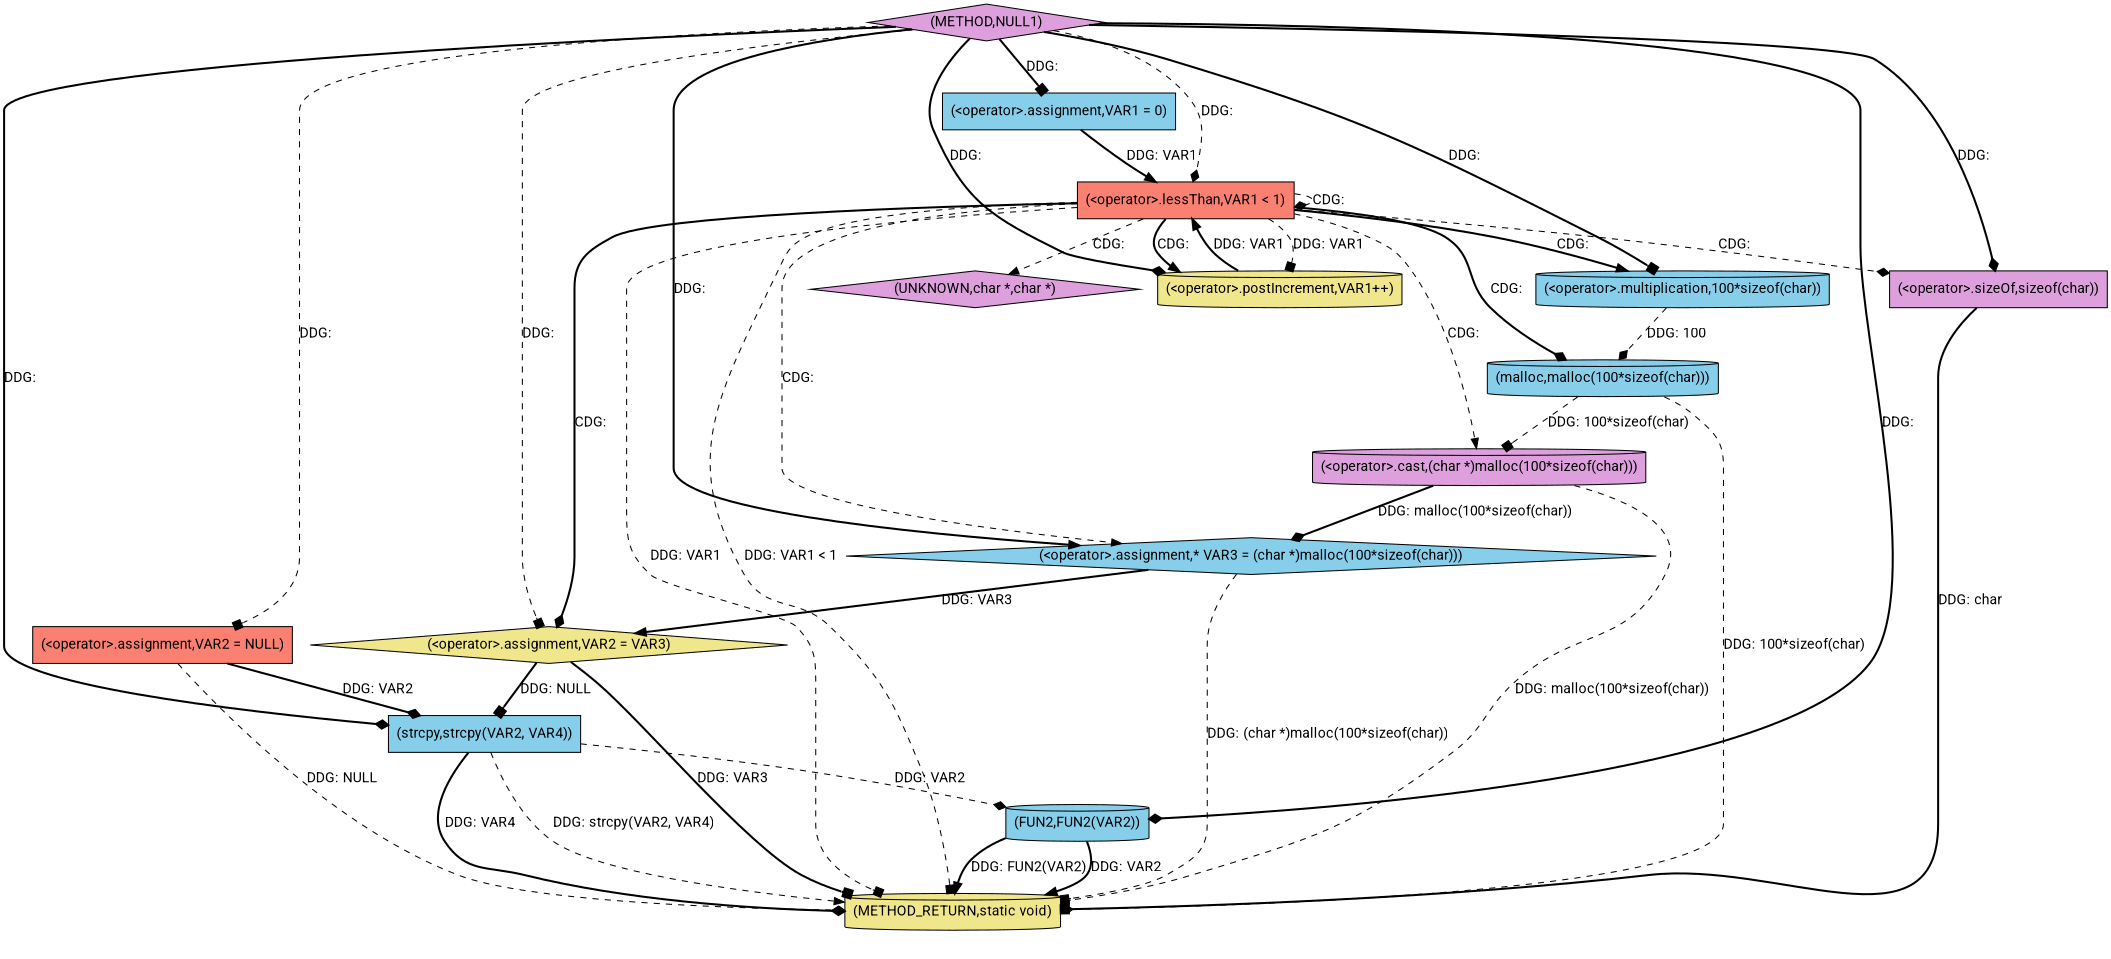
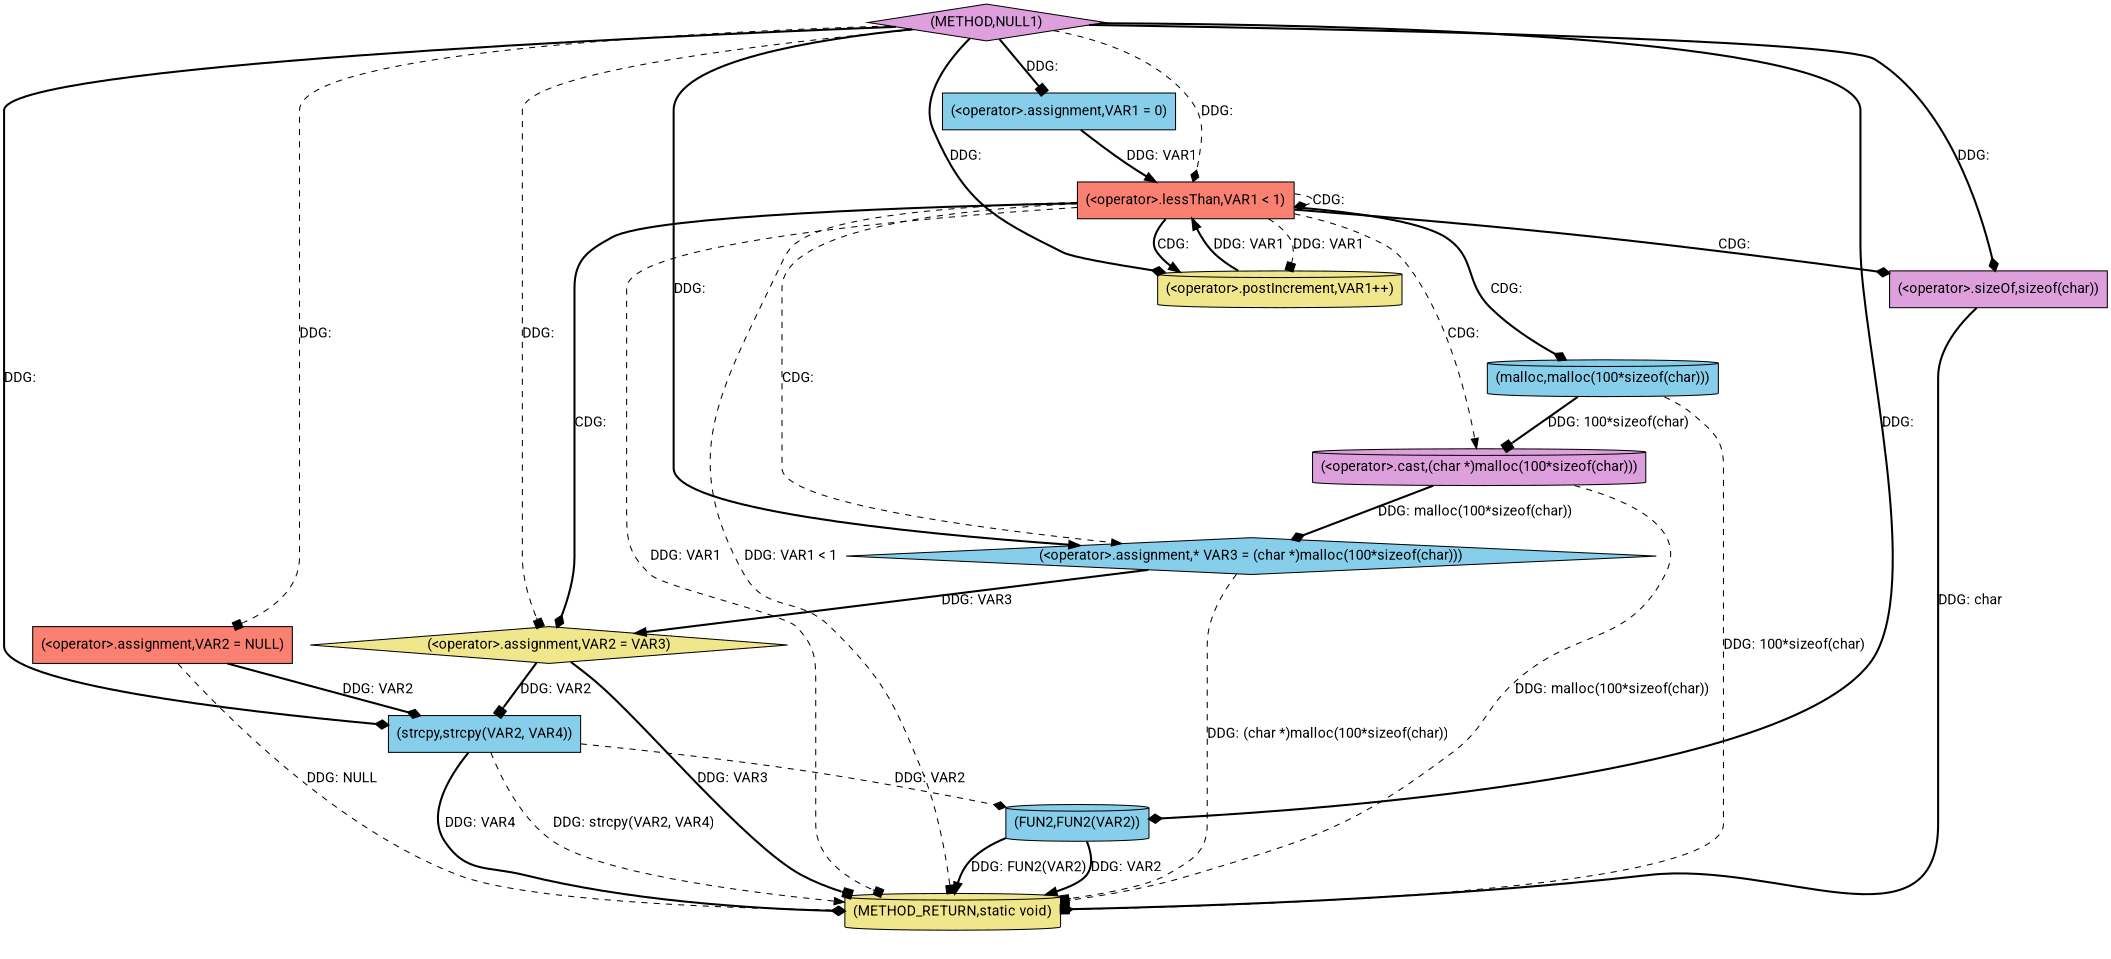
edge "(<operator>.lessThan,VAR1 < 1)" -> "(<operator>.sizeOf,sizeof(char))": style dashed -> bold
node "(UNKNOWN,char *,char *)": removed
node "(<operator>.multiplication,100*sizeof(char))": removed
edge "(malloc,malloc(100*sizeof(char)))" -> "(<operator>.cast,(char *)malloc(100*sizeof(char)))": style dashed -> bold
edge "(<operator>.assignment,VAR2 = VAR3)" -> "(strcpy,strcpy(VAR2, VAR4))": label "DDG: NULL" -> "DDG: VAR2"
